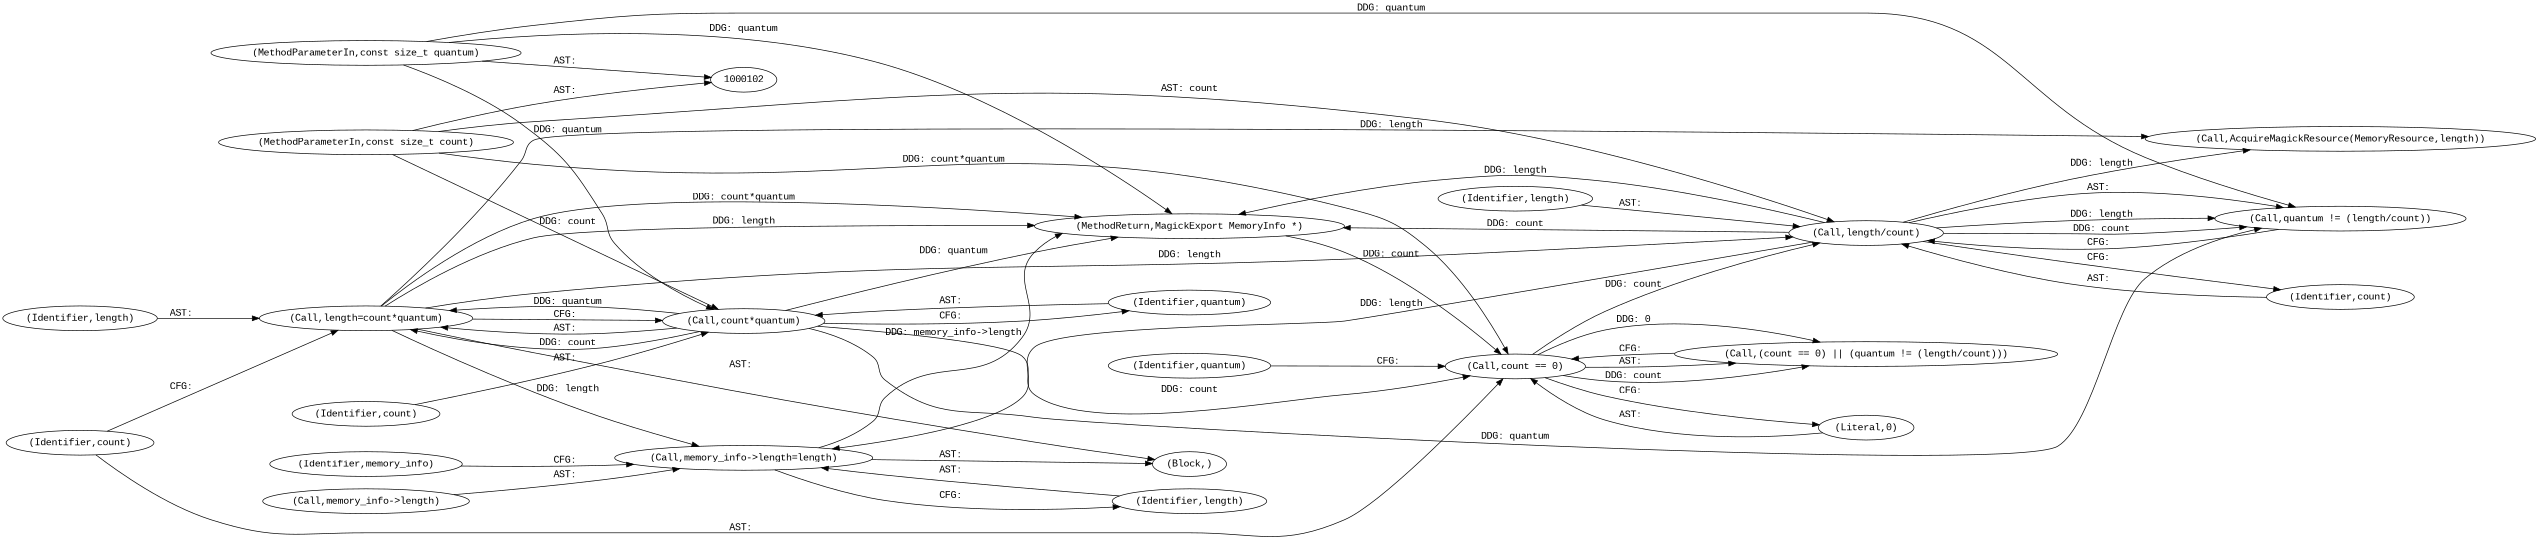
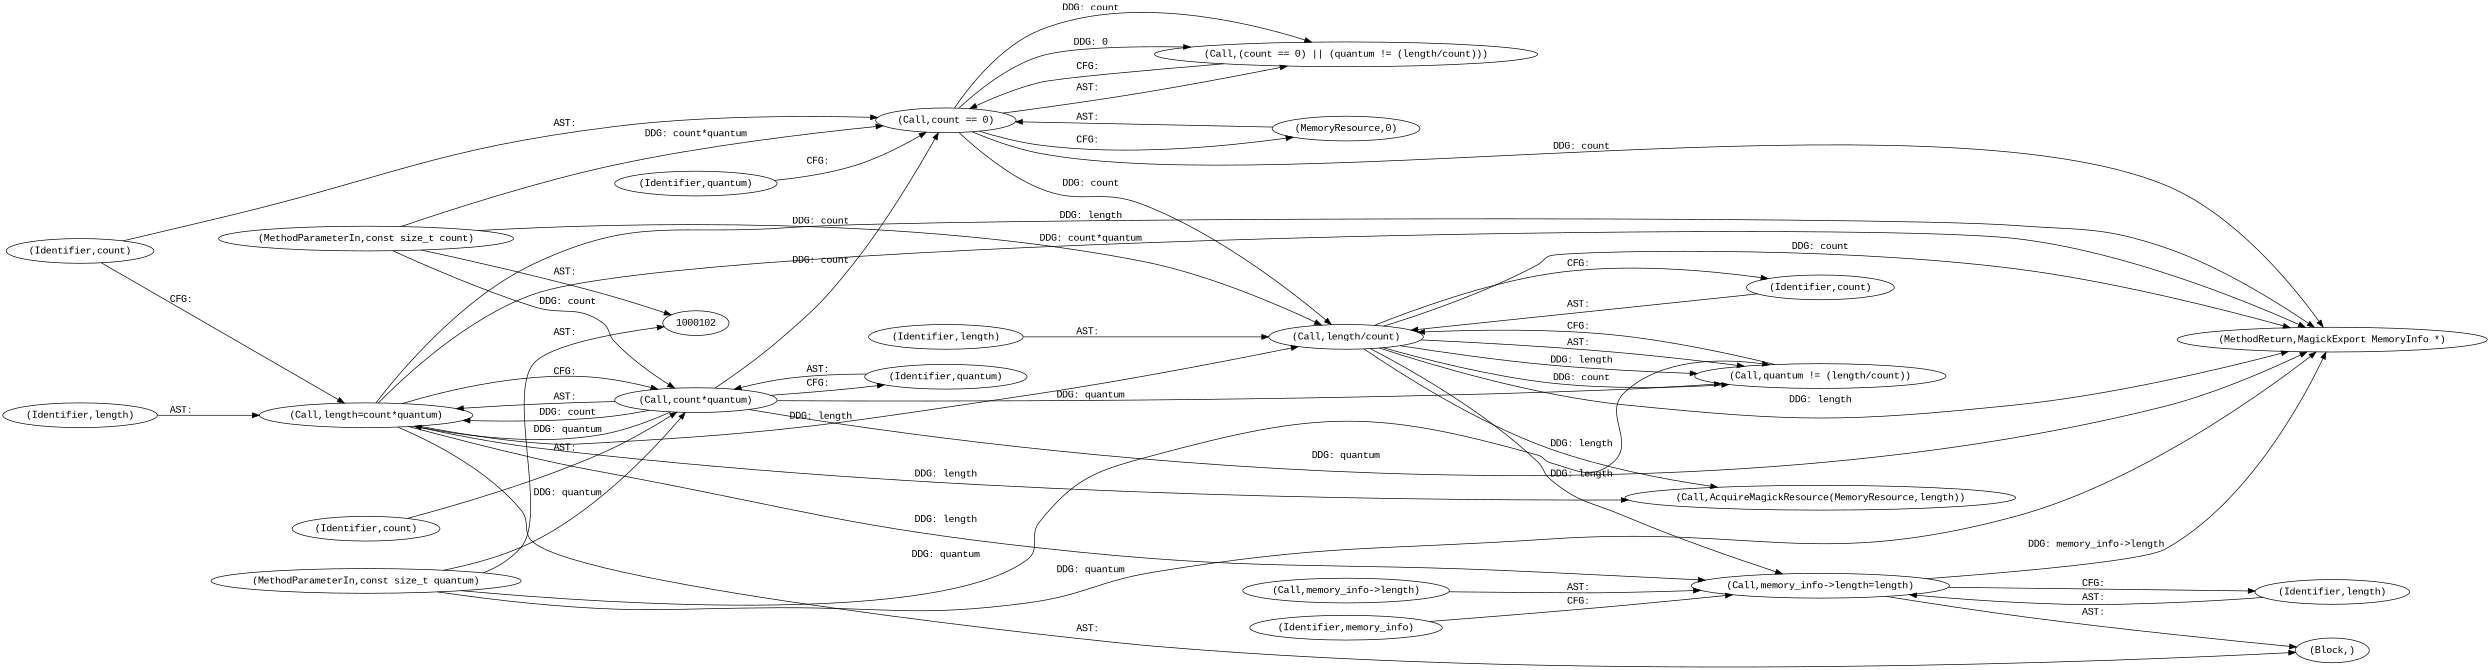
edge "(MethodParameterIn,const size_t count)" -> "(Call,length/count)": label "AST: count" -> "DDG: count"
edge "(MethodReturn,MagickExport MemoryInfo *)" -> "(Call,count == 0)": reversed
node "(Literal,0)": label "(Literal,0)" -> "(MemoryResource,0)"
